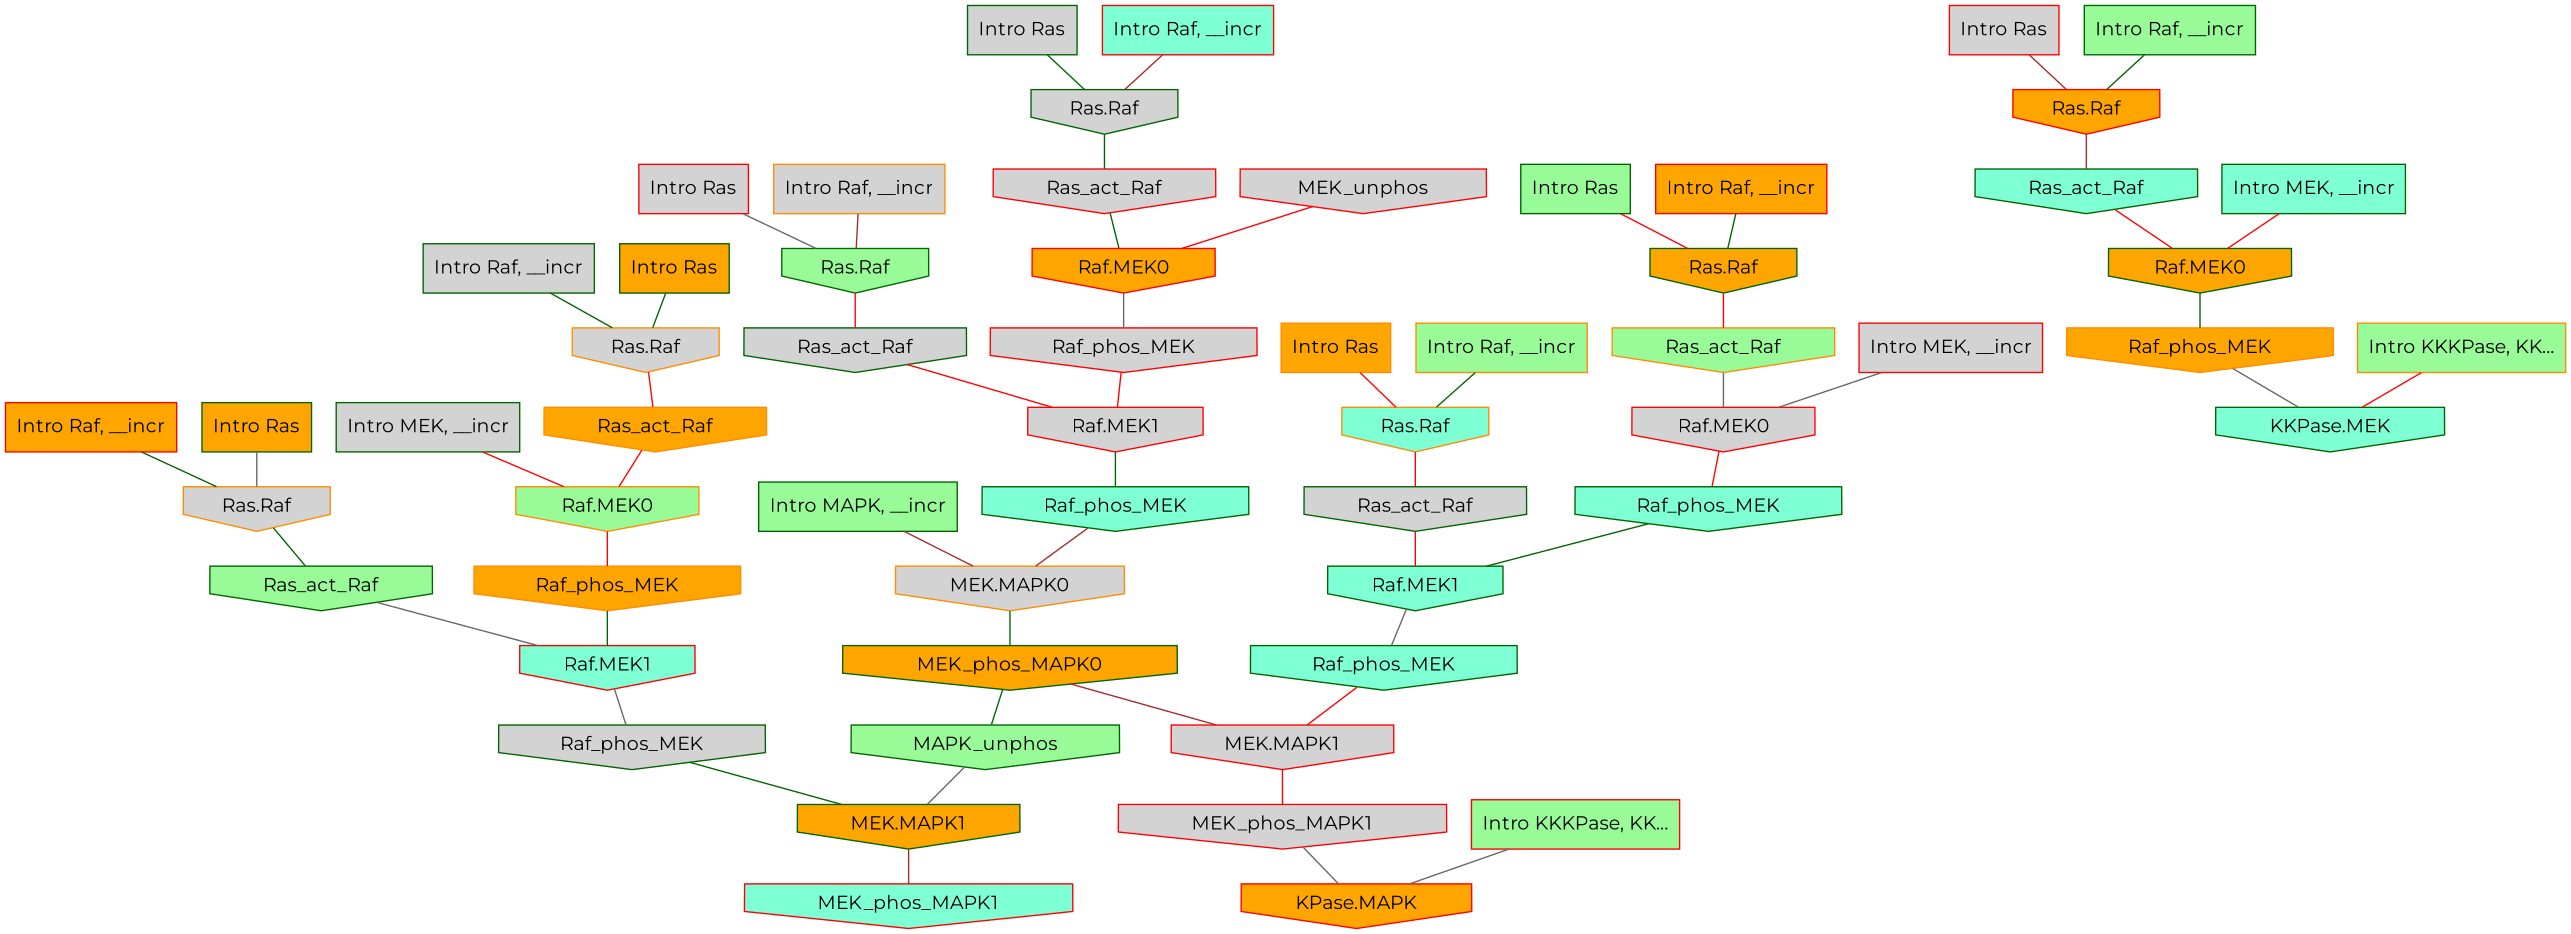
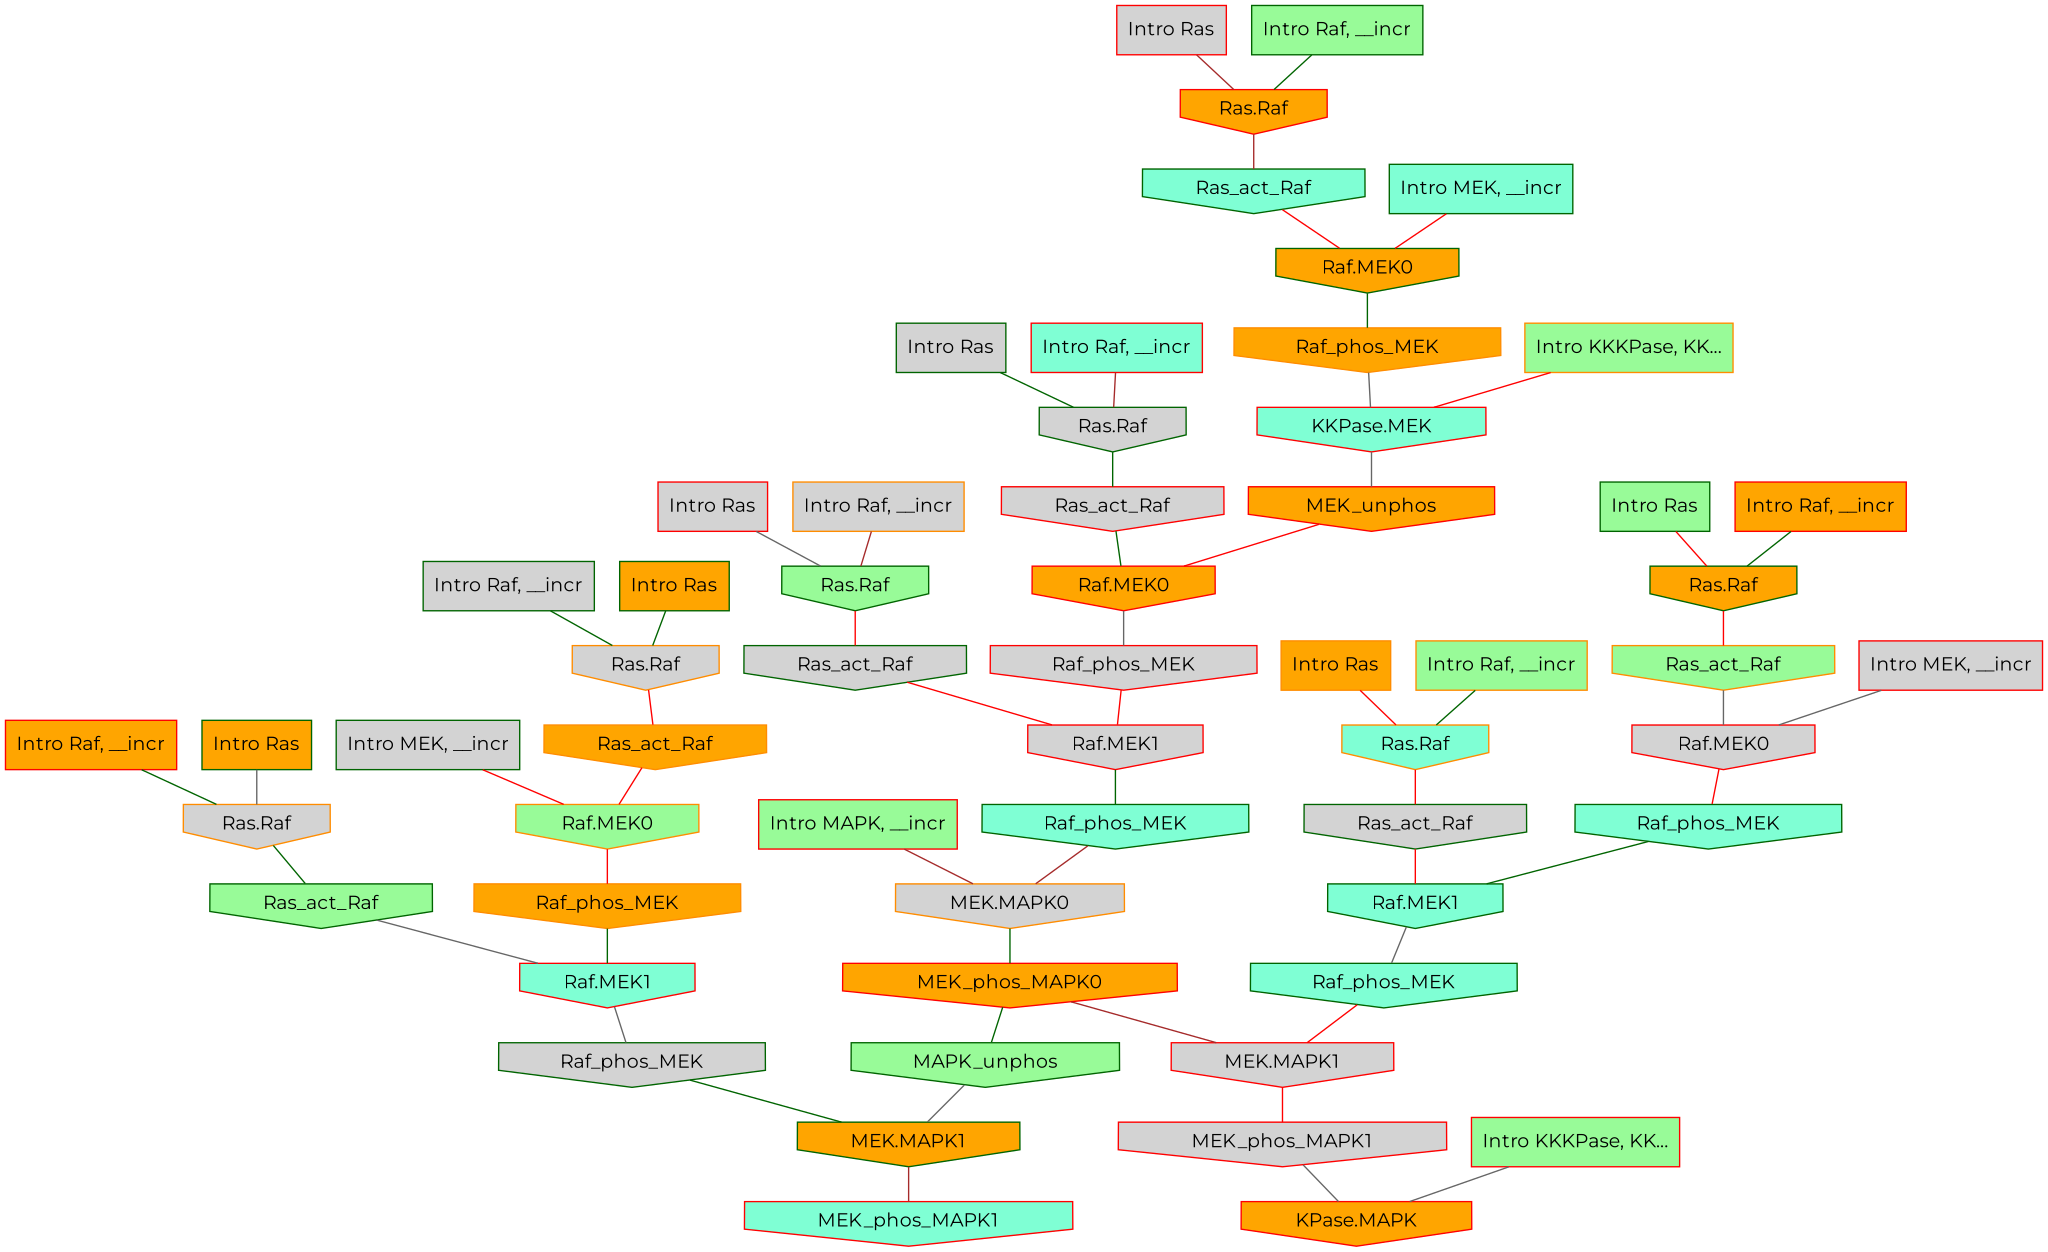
node "MEK_unphos": fillcolor lightgrey -> orange
node "KKPase.MEK": color darkgreen -> red
edge "KKPase.MEK" -- "MEK_unphos": added
node "Intro MAPK, __incr": color darkgreen -> red
node "MEK_phos_MAPK0": color darkgreen -> red
